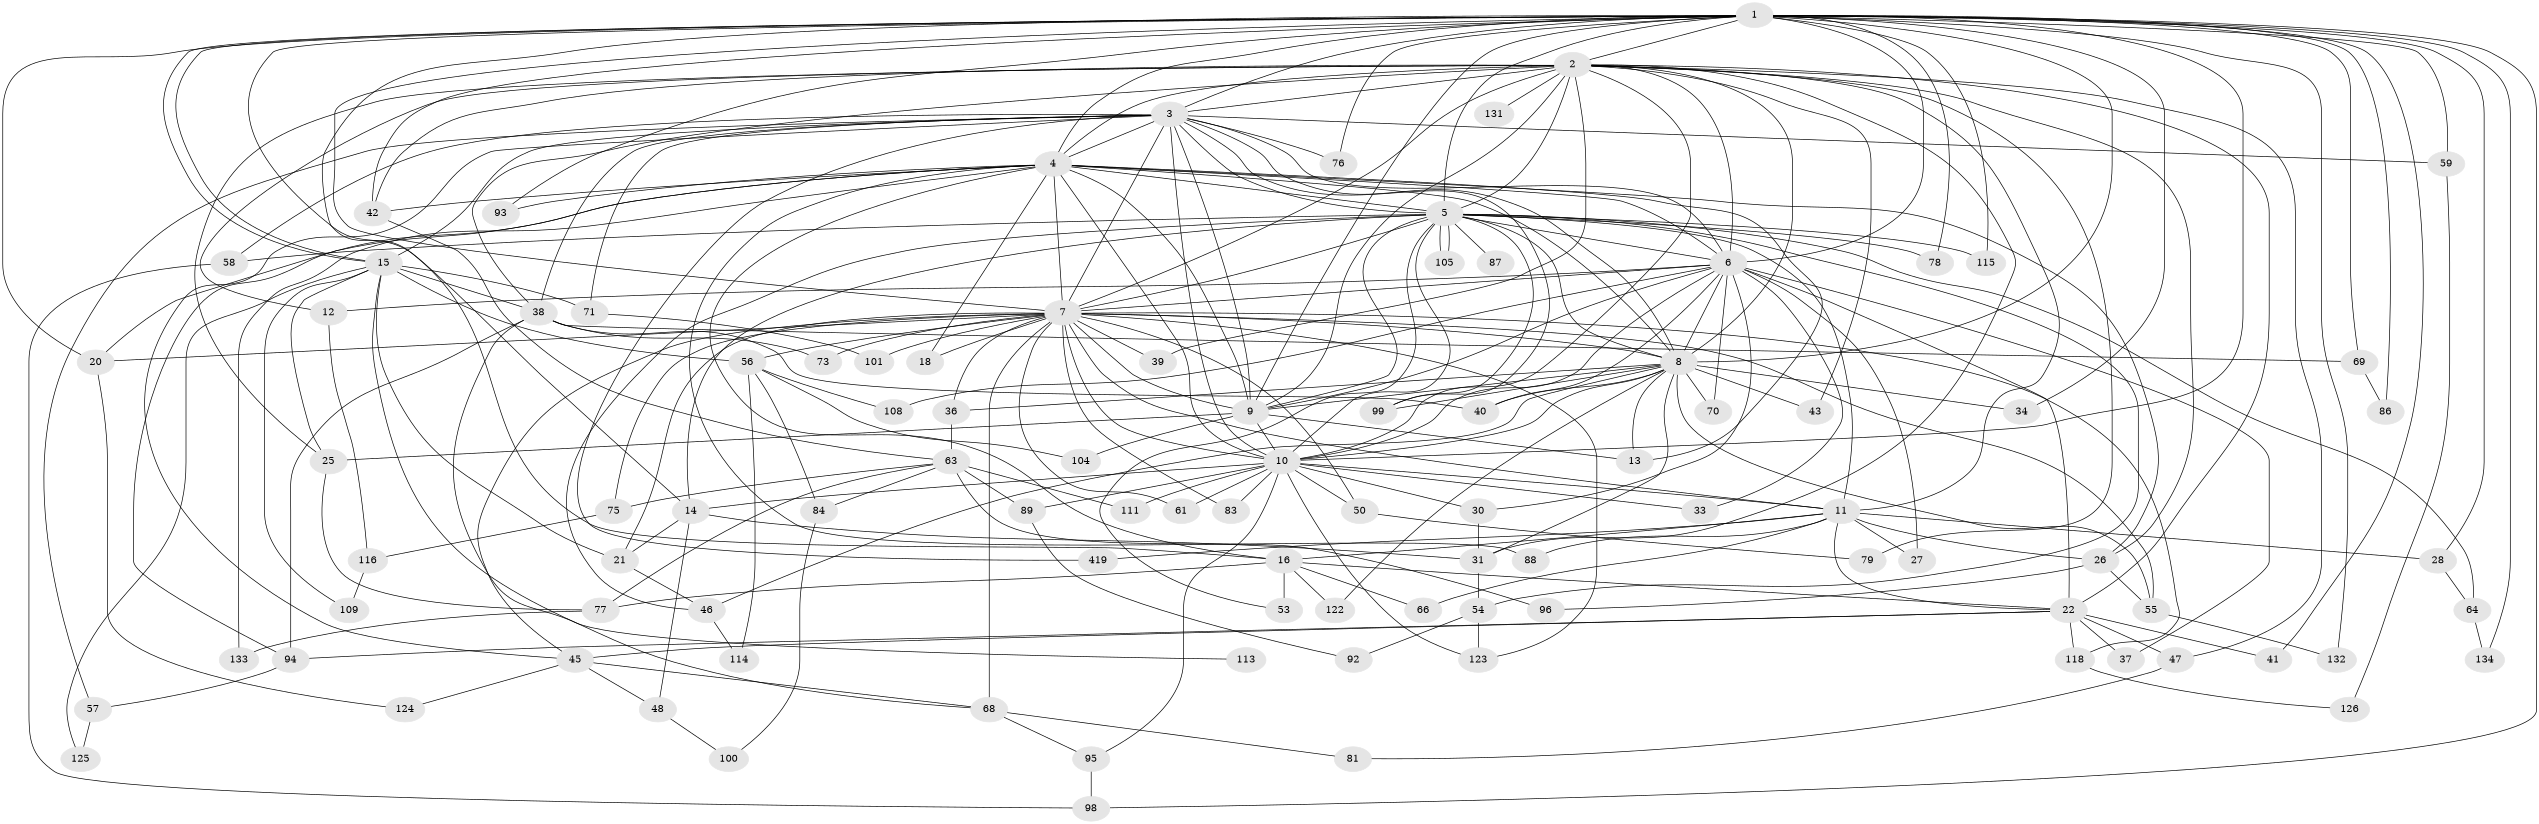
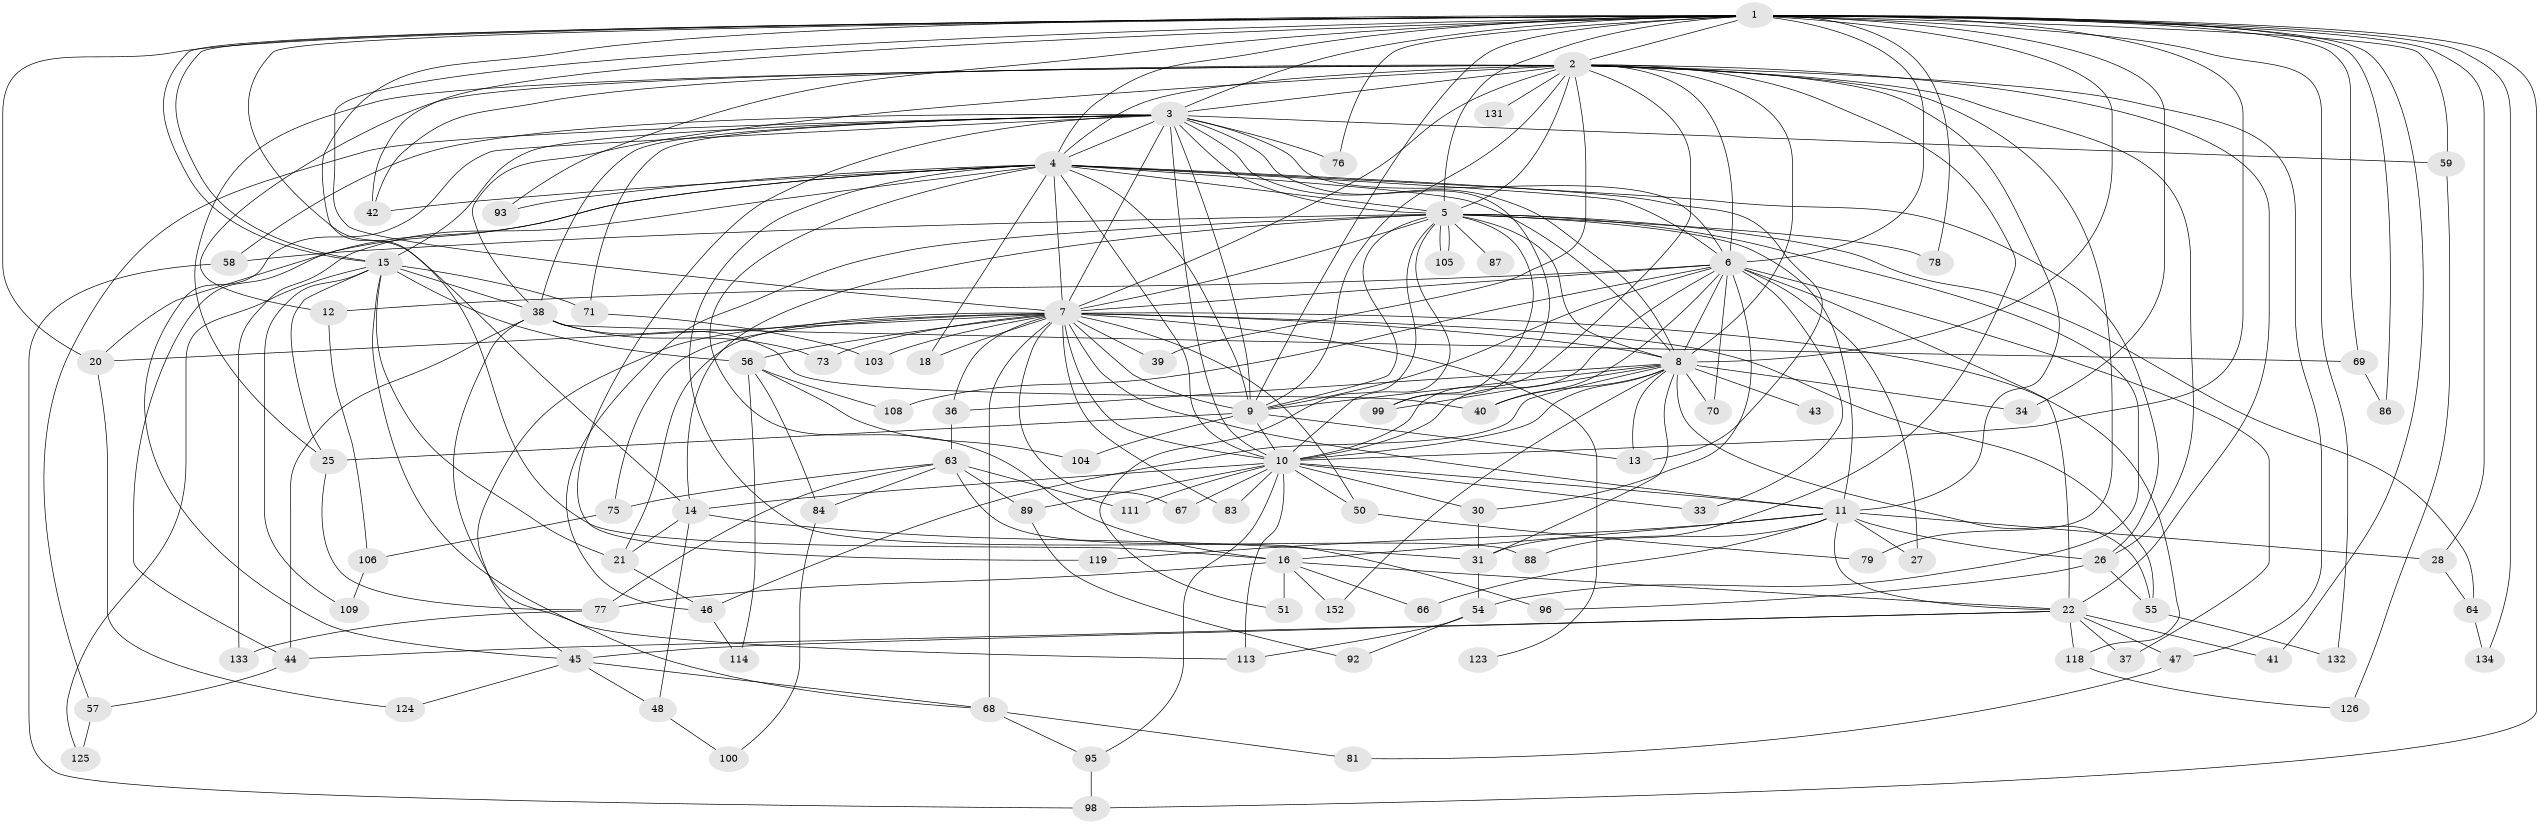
edge "2" -- "43": removed
edge "5" -- "6": removed
node "115": removed
node "101": label "101" -> "103"
edge "42" -- "63": removed
node "61": label "61" -> "67"
node "116": label "116" -> "106"
node "419": label "419" -> "119"
edge "10" -- "123": now "10" -- "113"
node "53": label "53" -> "51"
node "122": label "122" -> "152"
edge "54" -- "123": now "54" -- "113"
node "94": label "94" -> "44"
